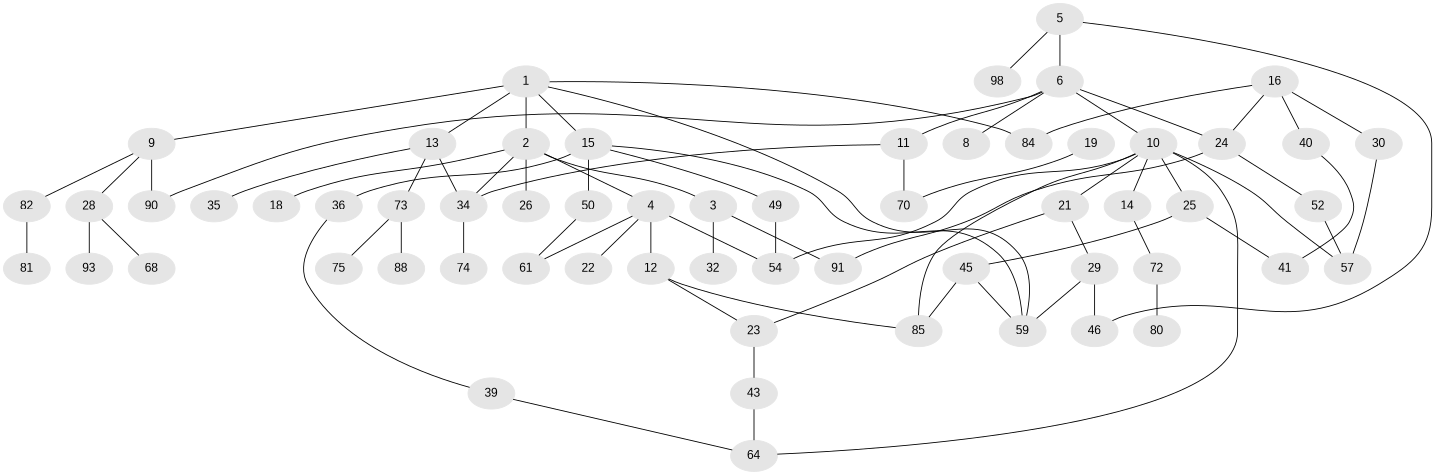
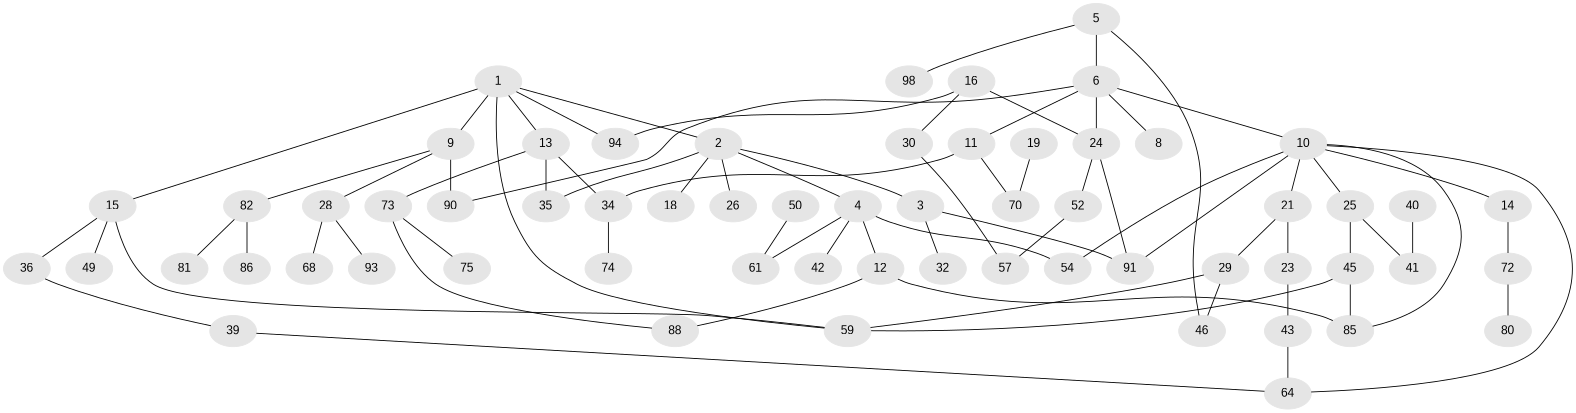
edge "16" -- "40": removed
node "84": label "84" -> "94"
edge "2" -- "34": now "2" -- "35"
edge "15" -- "50": removed
edge "10" -- "57": now "10" -- "91"
edge "49" -- "54": removed
node "86": added
node "22": label "22" -> "42"
edge "12" -- "23": now "12" -- "88"
